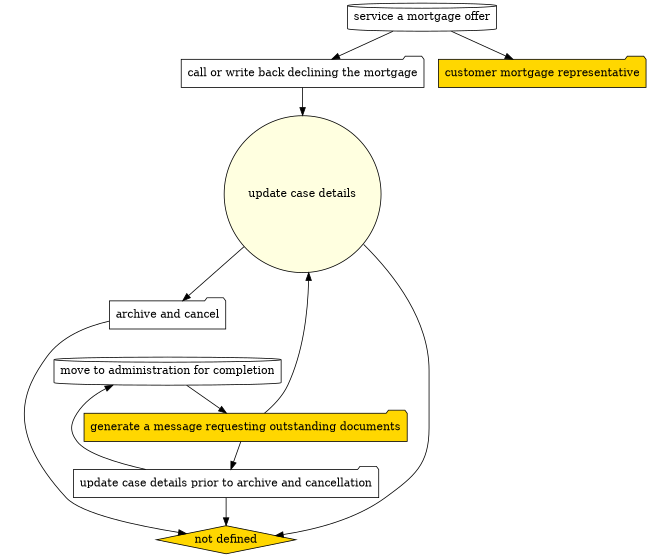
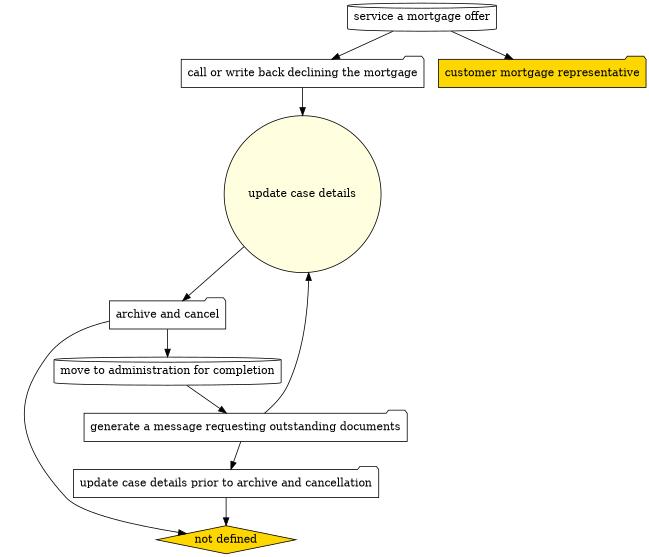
edge "update case details" -> "not defined": removed
node "generate a message requesting outstanding documents": fillcolor gold -> white
edge "update case details prior to archive and cancellation" -> "move to administration for completion": now "archive and cancel" -> "move to administration for completion"
